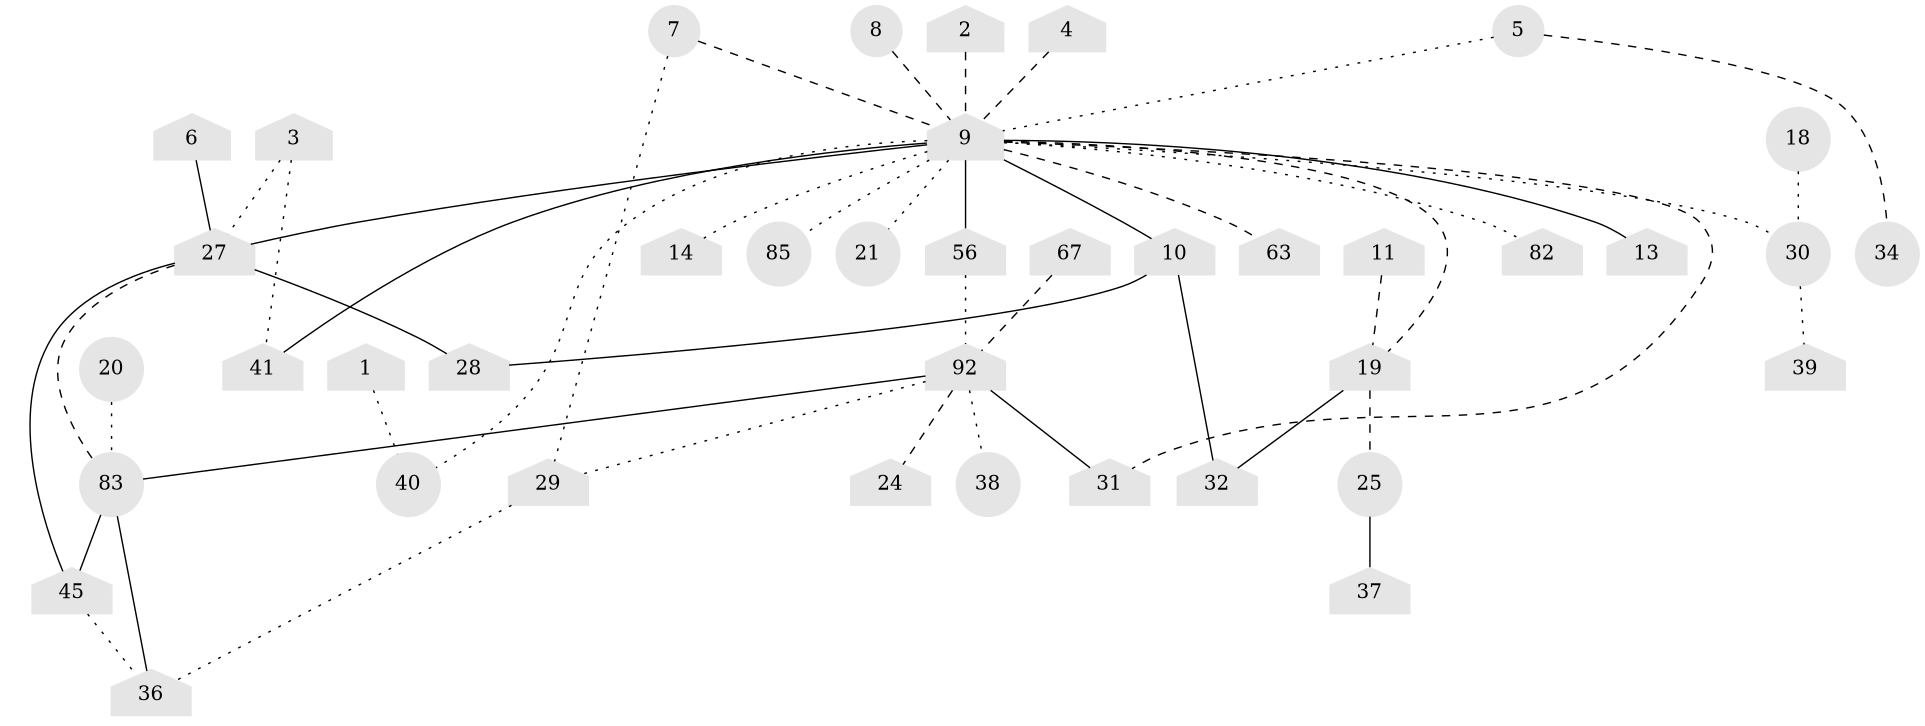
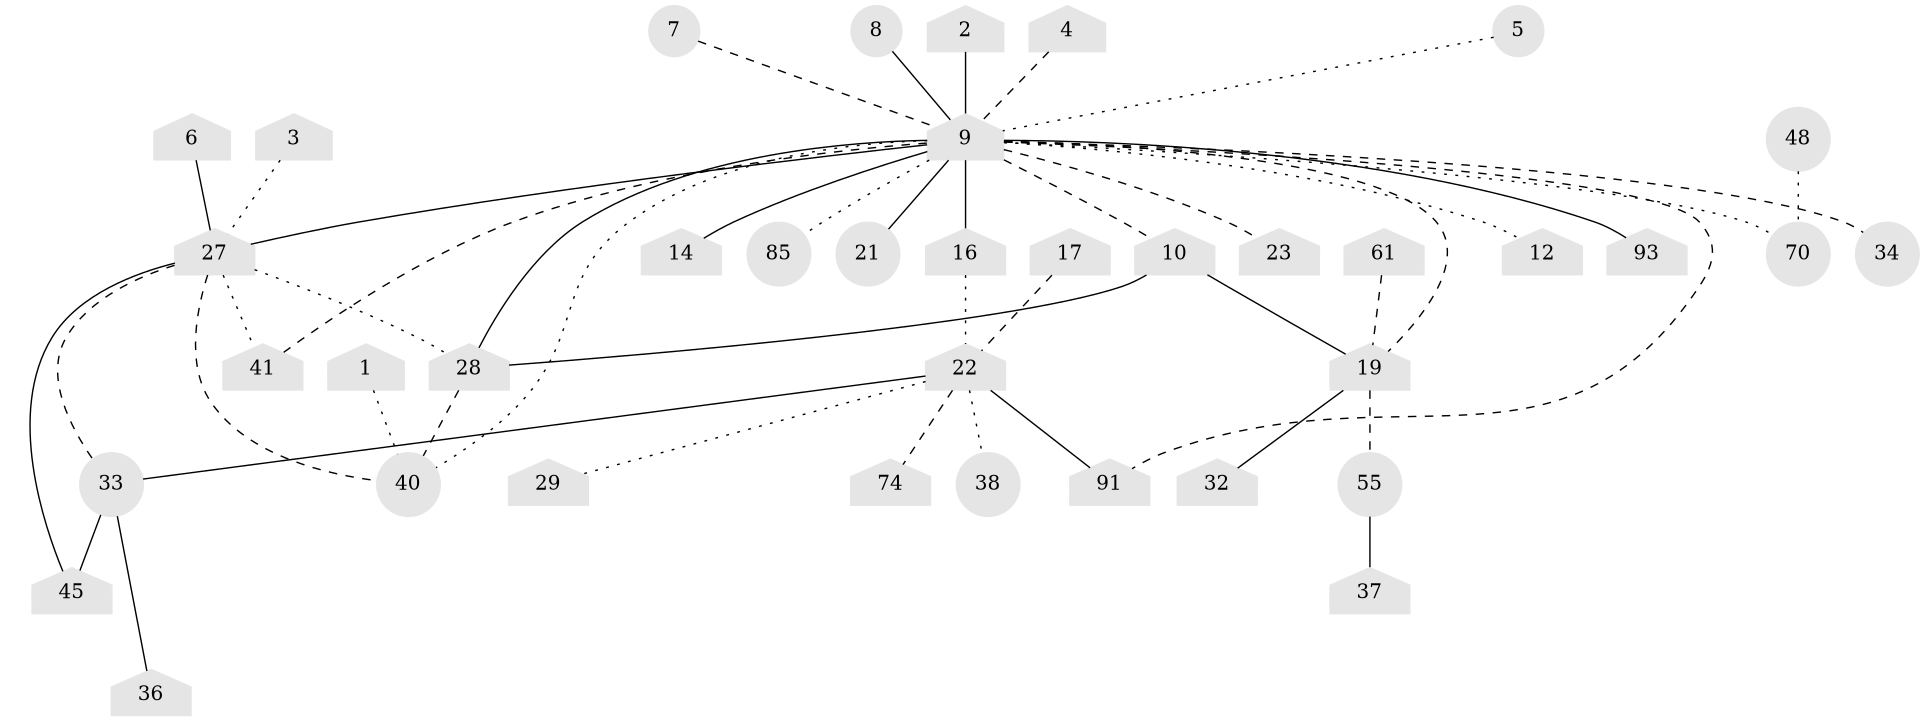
edge "5" -- "34": now "9" -- "34"
edge "2" -- "9": style dashed -> solid
edge "8" -- "9": style dashed -> solid
node "18": label "18" -> "48"
edge "9" -- "14": style dotted -> solid
edge "9" -- "21": style dotted -> solid
edge "9" -- "28": added
edge "9" -- "41": style solid -> dashed
edge "9" -- "10": style solid -> dashed
edge "3" -- "41": now "27" -- "41"
node "56": label "56" -> "16"
node "67": label "67" -> "17"
node "63": label "63" -> "23"
node "11": label "11" -> "61"
node "82": label "82" -> "12"
node "13": label "13" -> "93"
node "30": label "30" -> "70"
edge "7" -- "29": removed
edge "27" -- "28": style solid -> dotted
edge "10" -- "32": now "10" -- "19"
node "20": removed
node "92": label "92" -> "22"
node "39": removed
edge "27" -- "40": added
edge "28" -- "40": added
node "83": label "83" -> "33"
node "24": label "24" -> "74"
node "31": label "31" -> "91"
node "25": label "25" -> "55"
edge "29" -- "36": removed
edge "45" -- "36": removed
